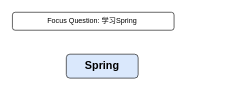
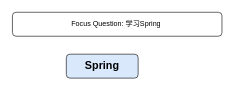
node "Focus Question: 学习Spring": size 162x18 -> 210x24
